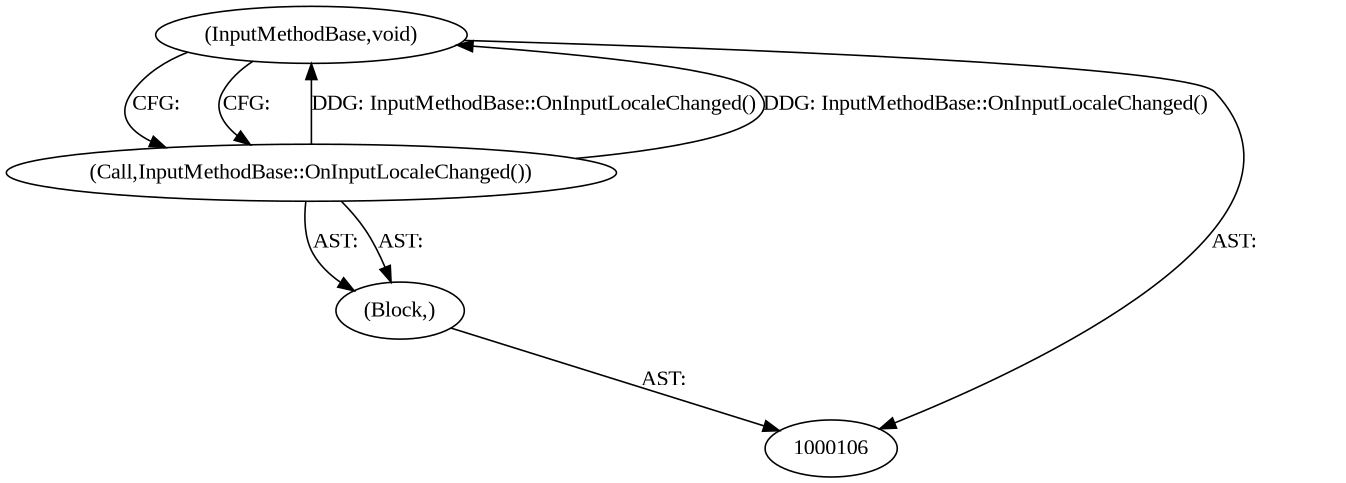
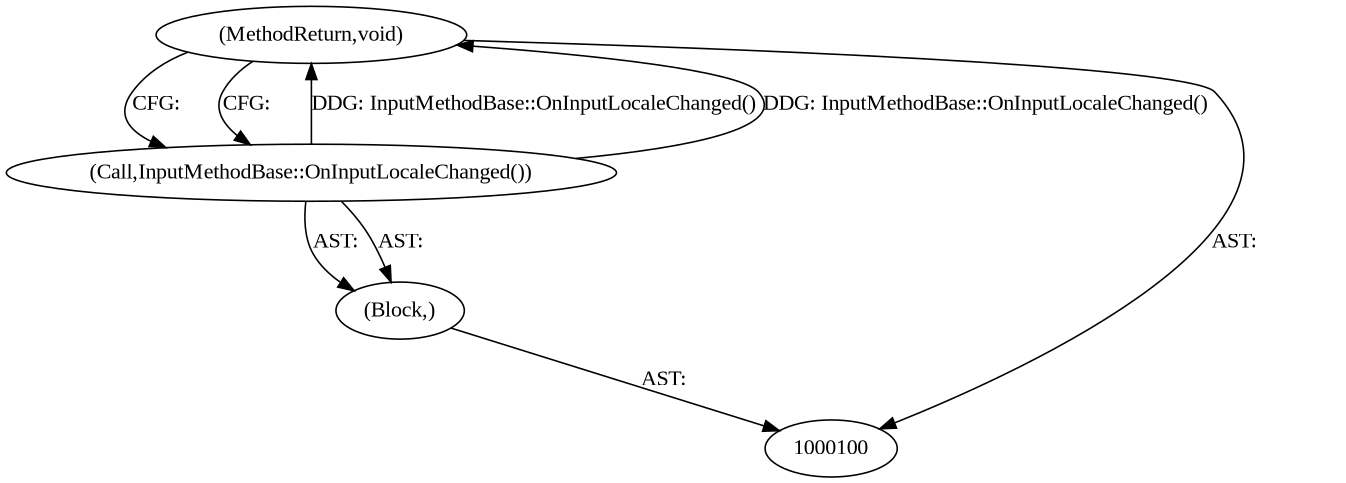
node "(InputMethodBase,void)": label "(InputMethodBase,void)" -> "(MethodReturn,void)"
node "1000106": label "1000106" -> "1000100"
